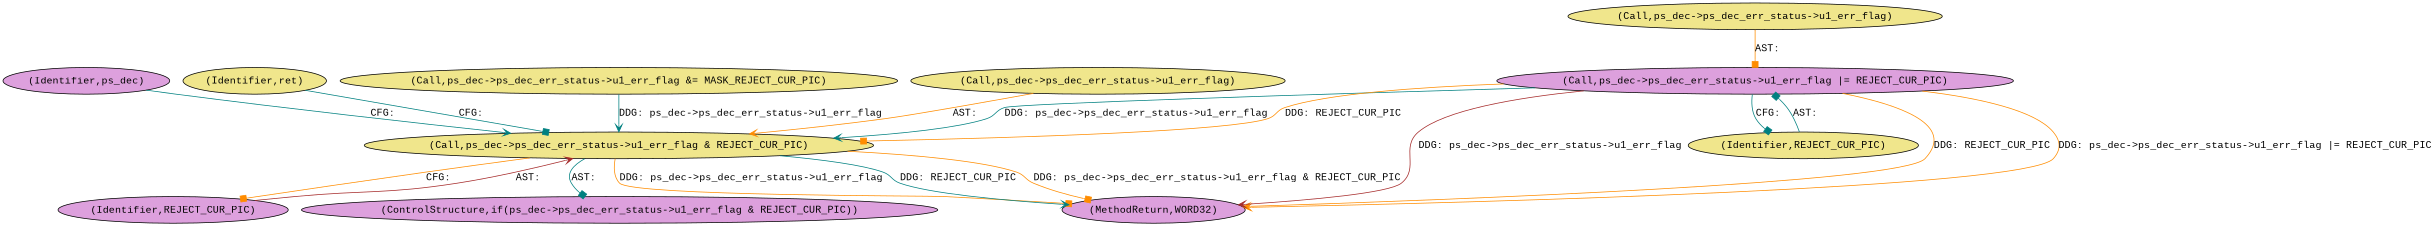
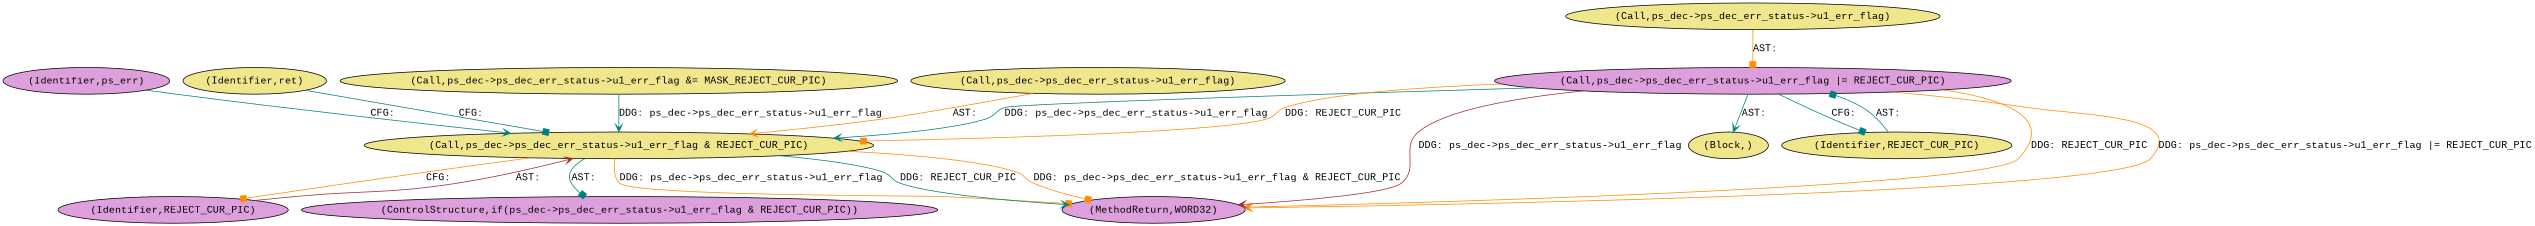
node "(Identifier,ps_dec)": label "(Identifier,ps_dec)" -> "(Identifier,ps_err)"
node "(Block,)": added
